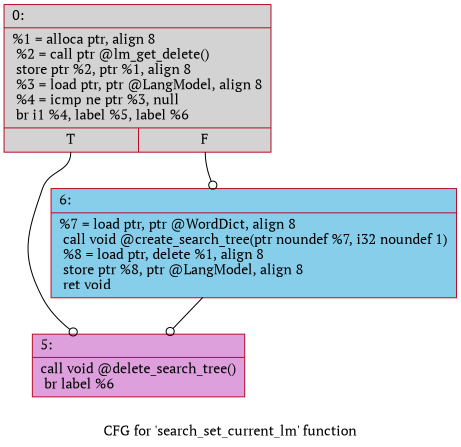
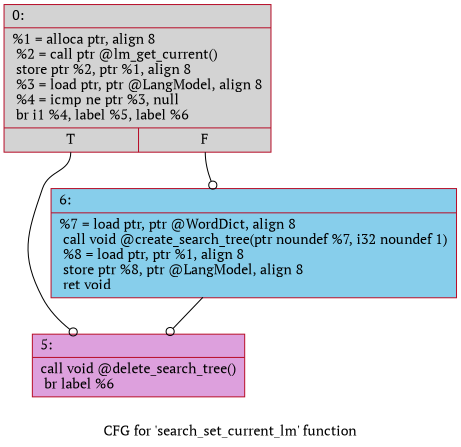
node "0:": text "%2 = call ptr @lm_get_delete()" -> "%2 = call ptr @lm_get_current()"
node "6:": text "%8 = load ptr, delete %1, align 8" -> "%8 = load ptr, ptr %1, align 8"
